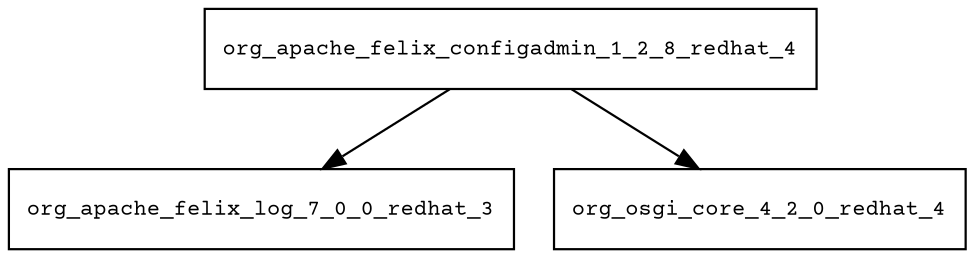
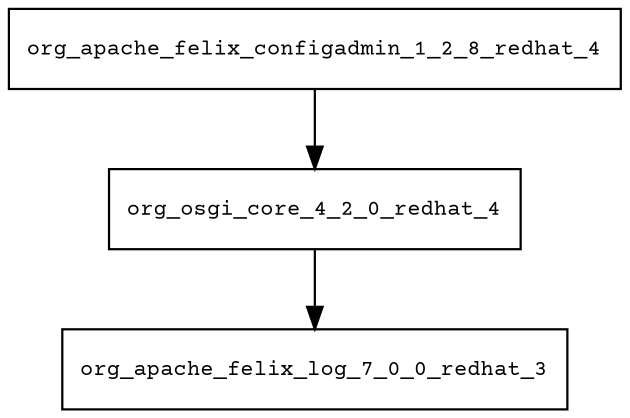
edge "org_apache_felix_configadmin_1_2_8_redhat_4" -> "org_apache_felix_log_7_0_0_redhat_3": now "org_osgi_core_4_2_0_redhat_4" -> "org_apache_felix_log_7_0_0_redhat_3"
